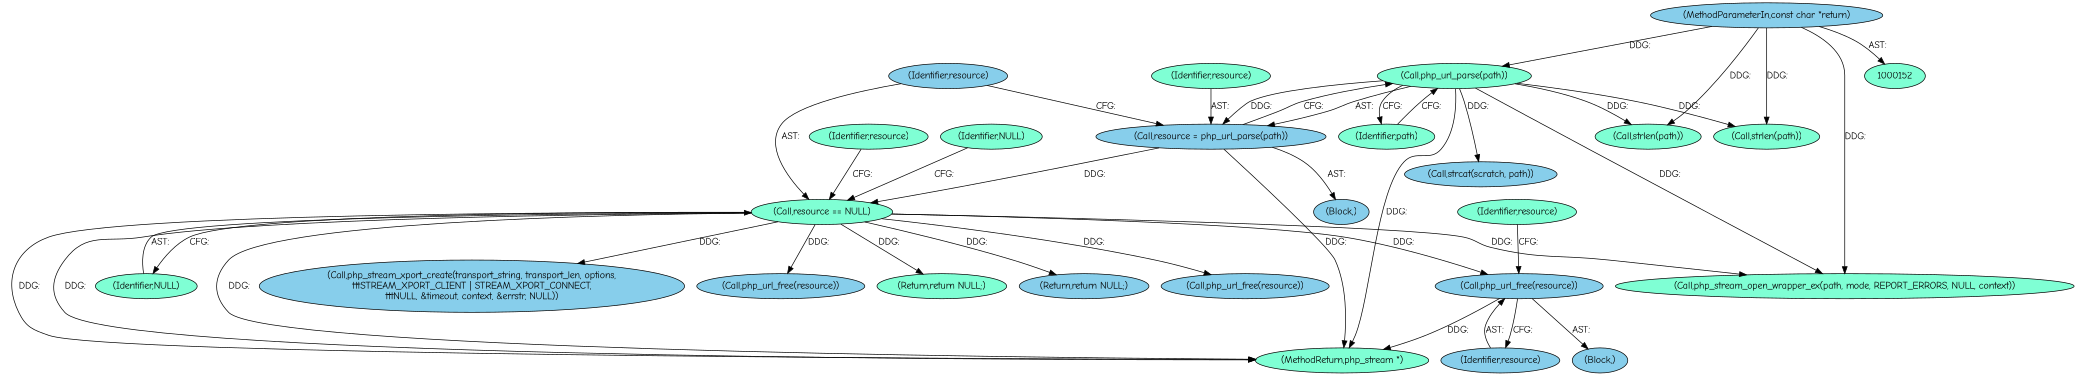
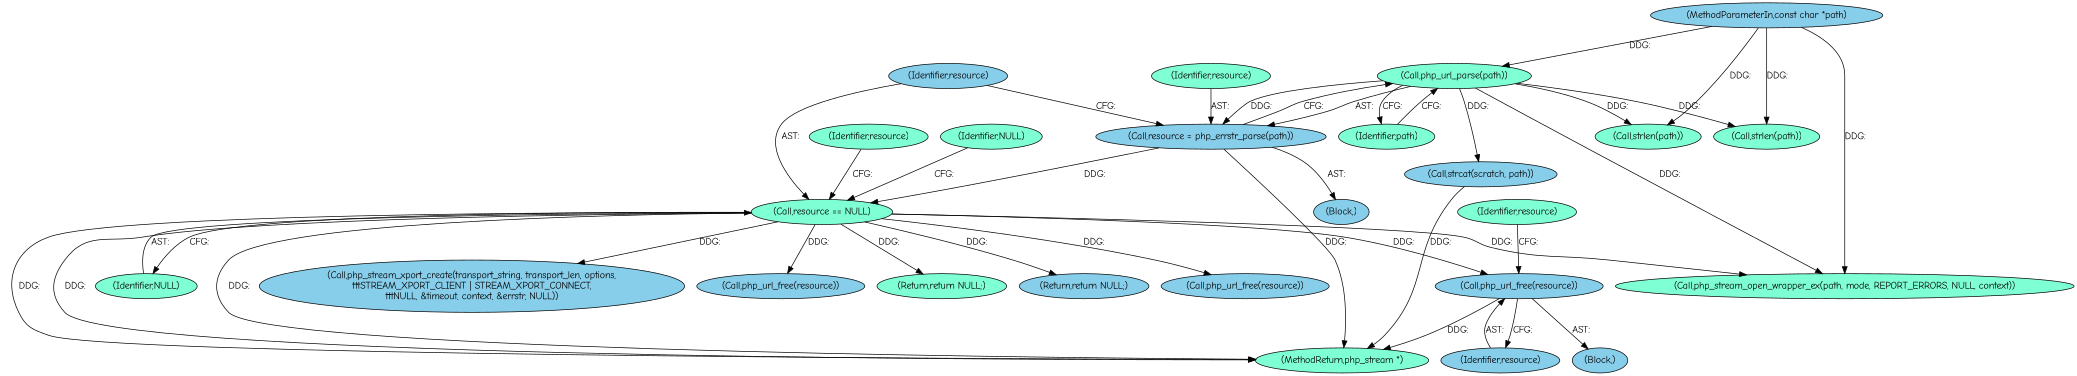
node "(MethodParameterIn,const char *return)": label "(MethodParameterIn,const char *return)" -> "(MethodParameterIn,const char *path)"
node "1000152": removed
node "(Call,resource = php_url_parse(path))": label "(Call,resource = php_url_parse(path))" -> "(Call,resource = php_errstr_parse(path))"
edge "(Call,php_url_parse(path))" -> "(MethodReturn,php_stream *)": now "(Call,strcat(scratch, path))" -> "(MethodReturn,php_stream *)"
